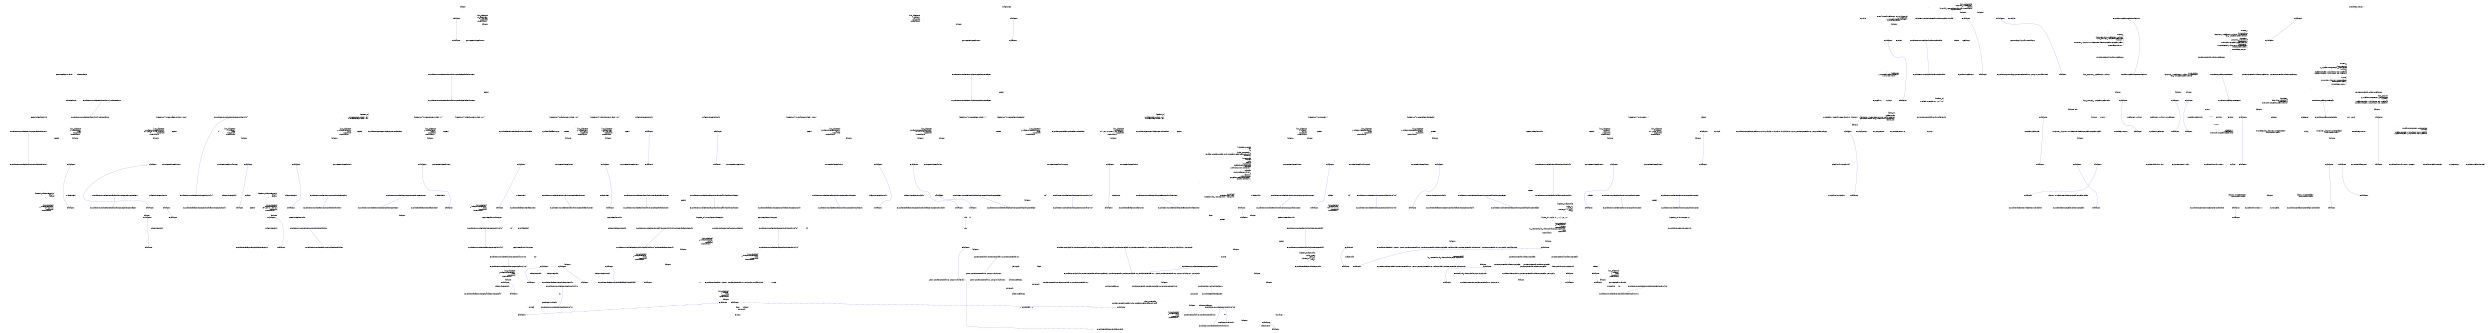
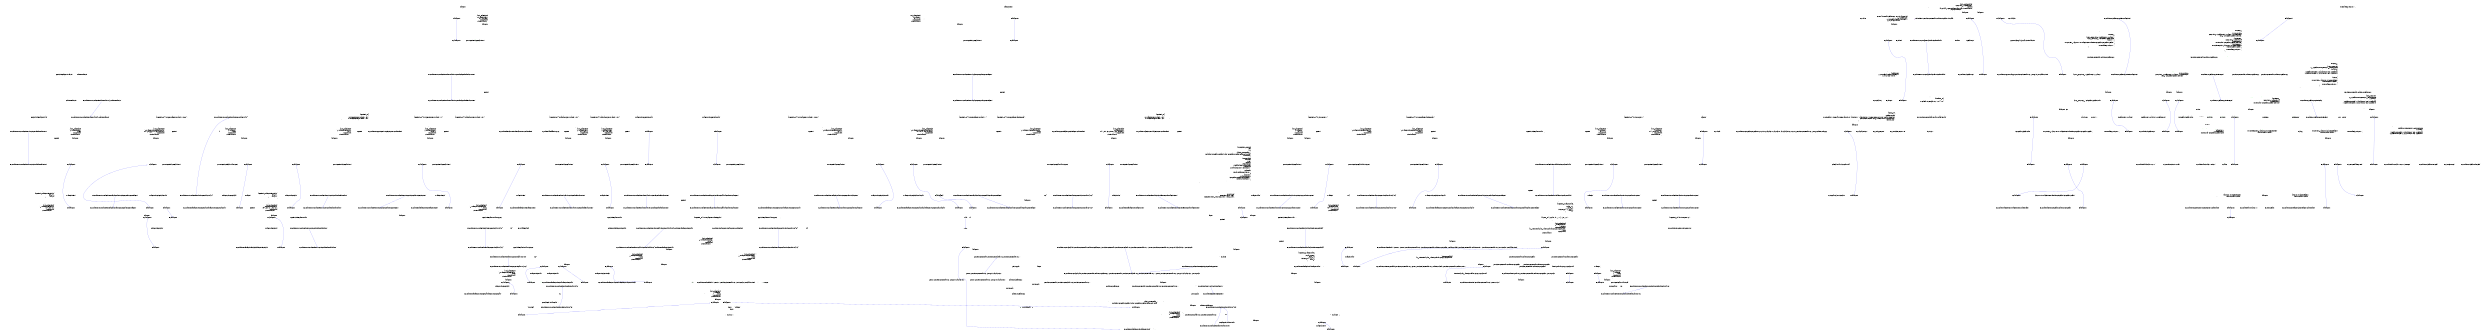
edge "fakeOptions" -> "Entry Unk.IsJust": label "System.StringComparer" -> "fakeOptions"
